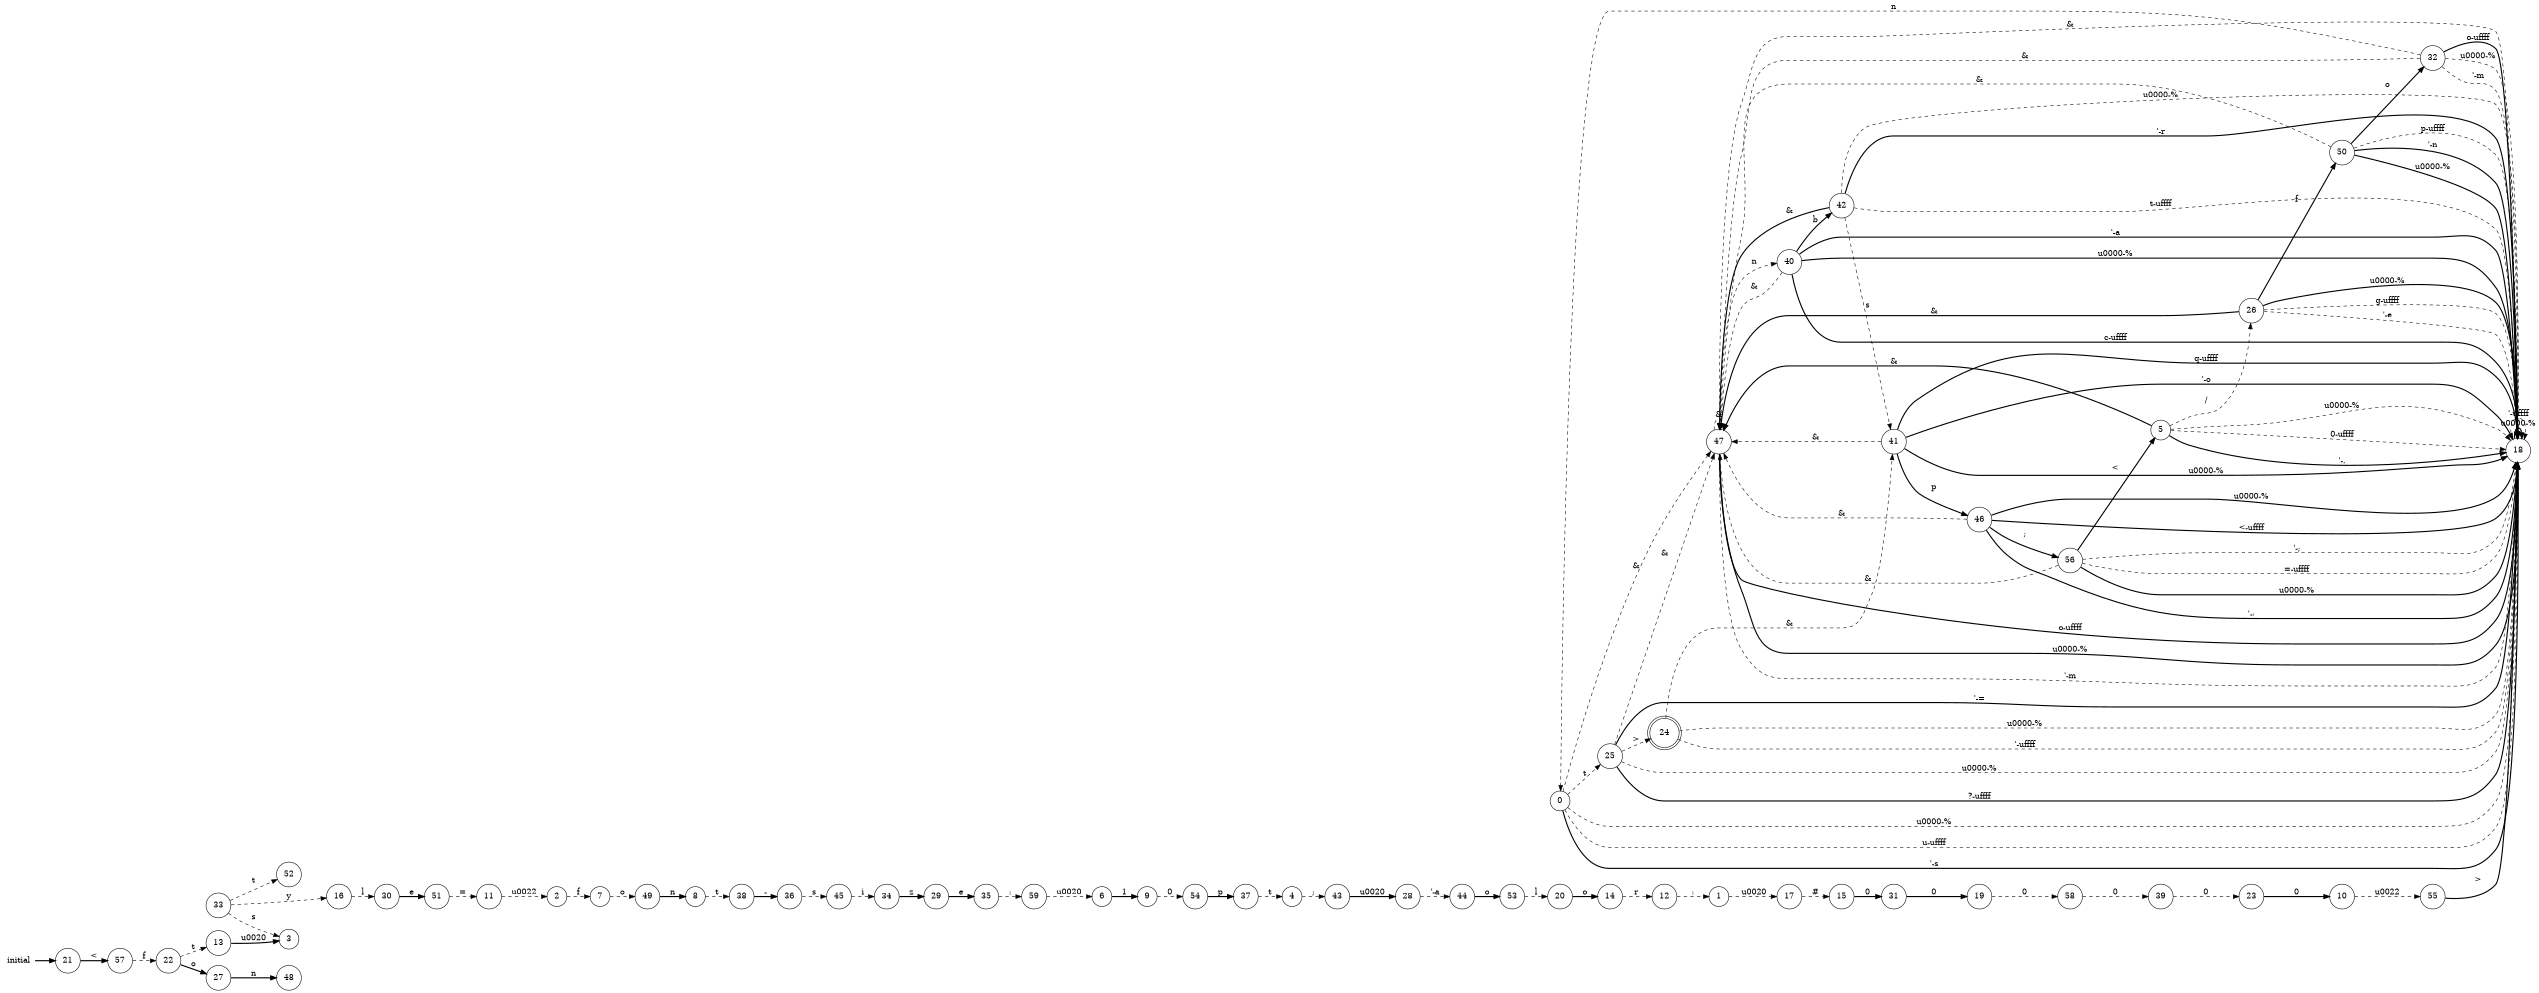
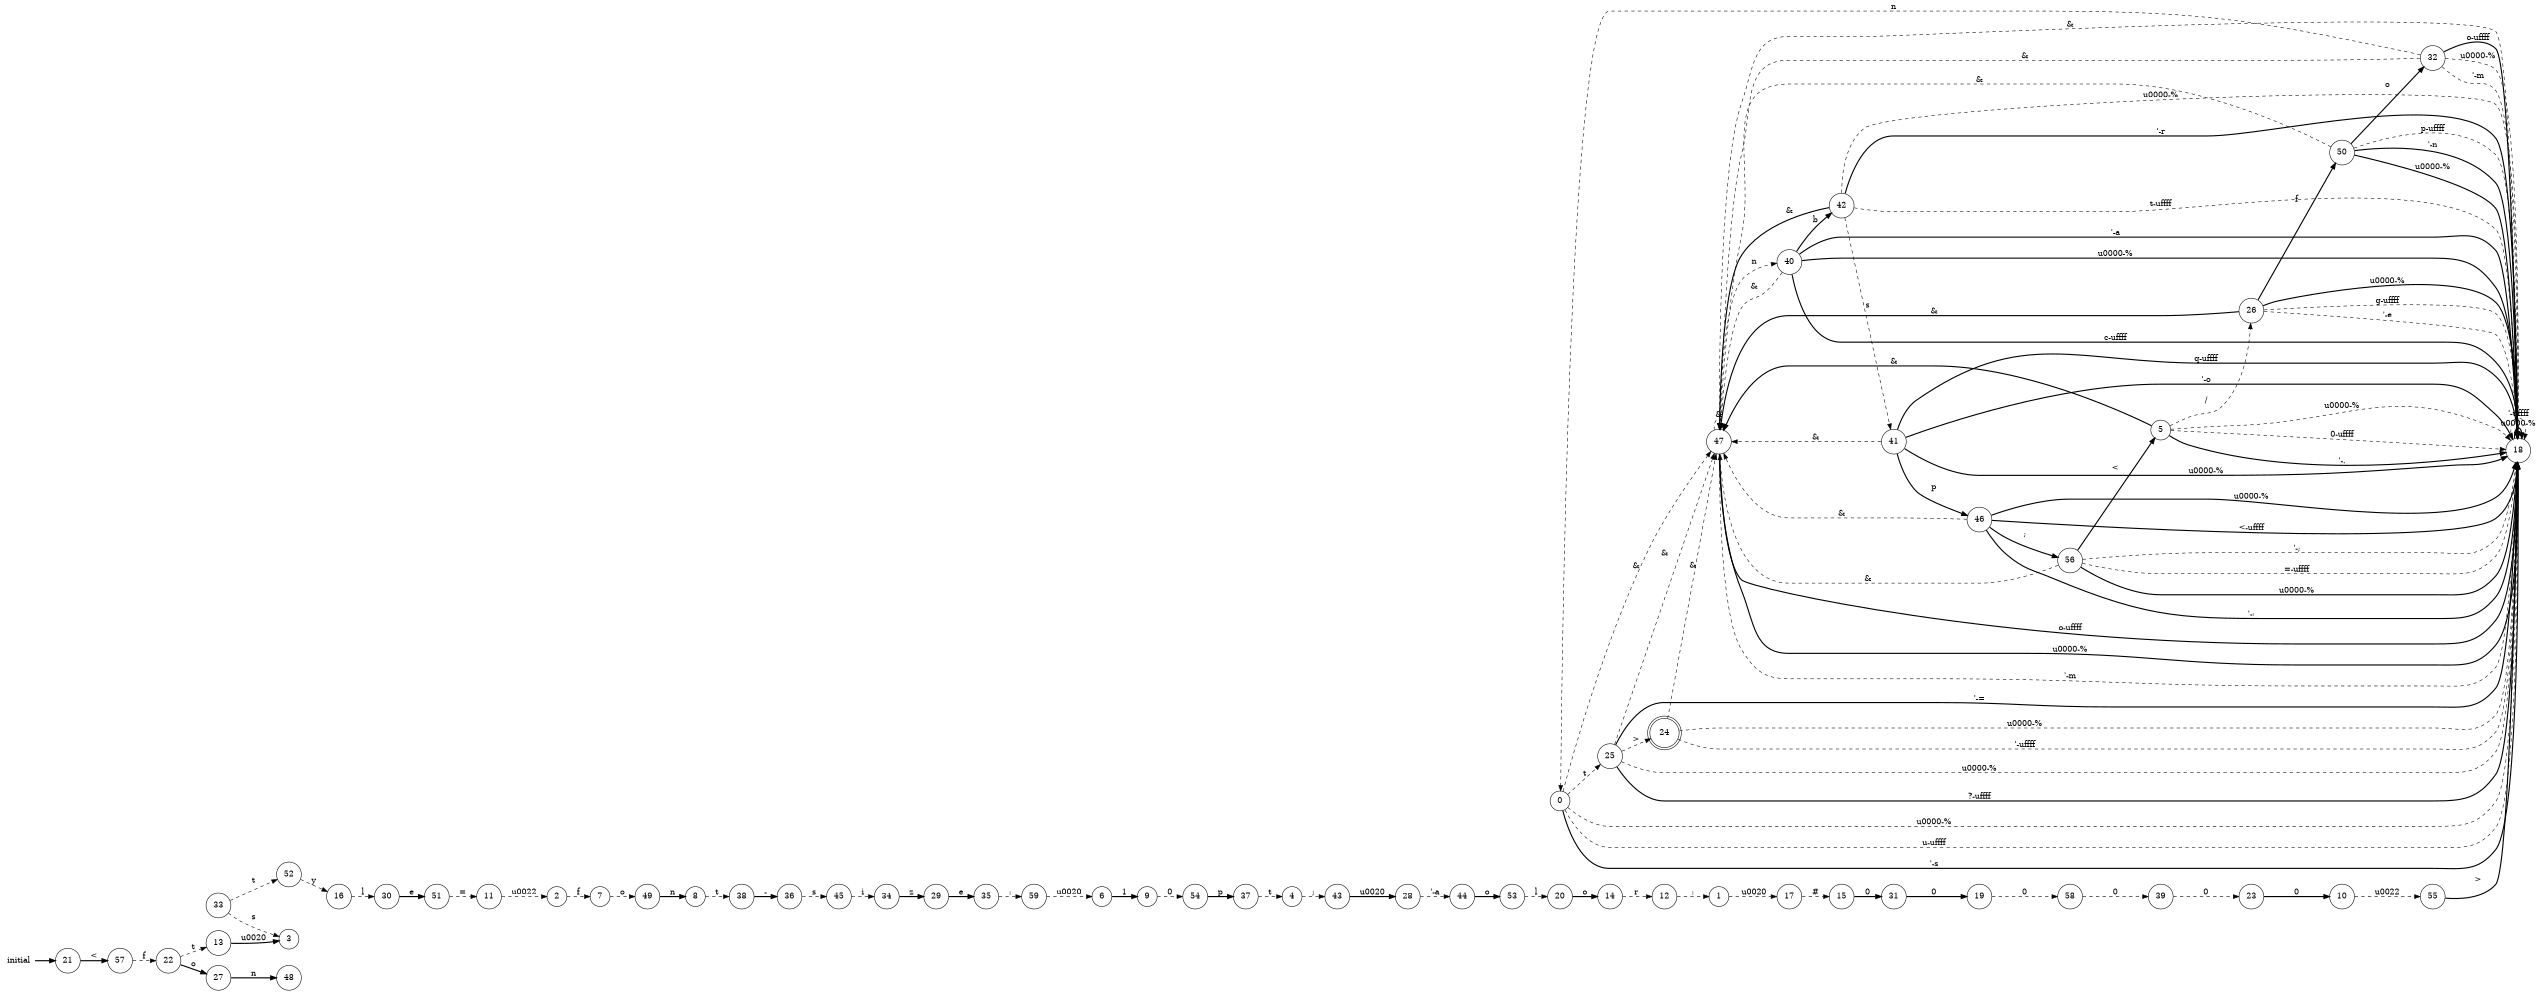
edge "24" -> "41": now "24" -> "47"
edge "33" -> "16": now "52" -> "16"
